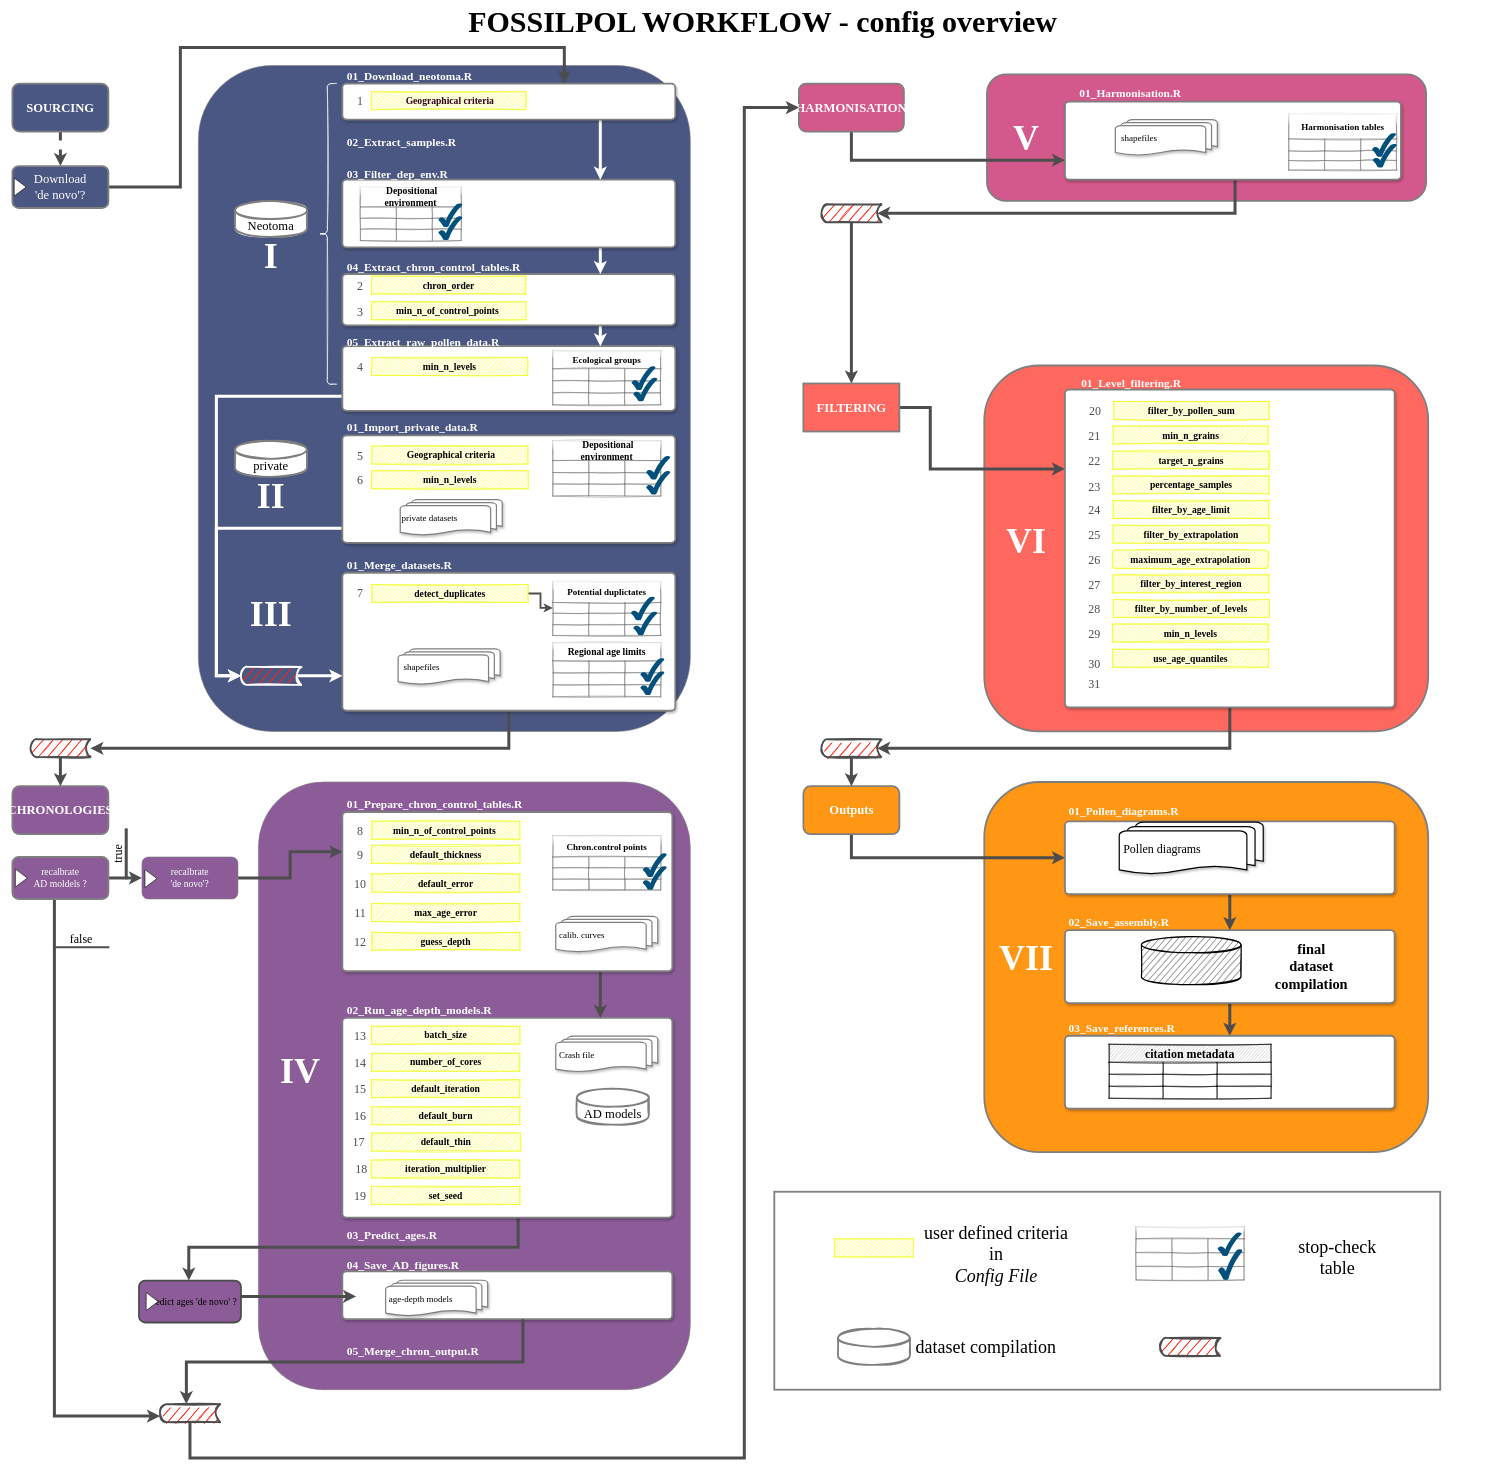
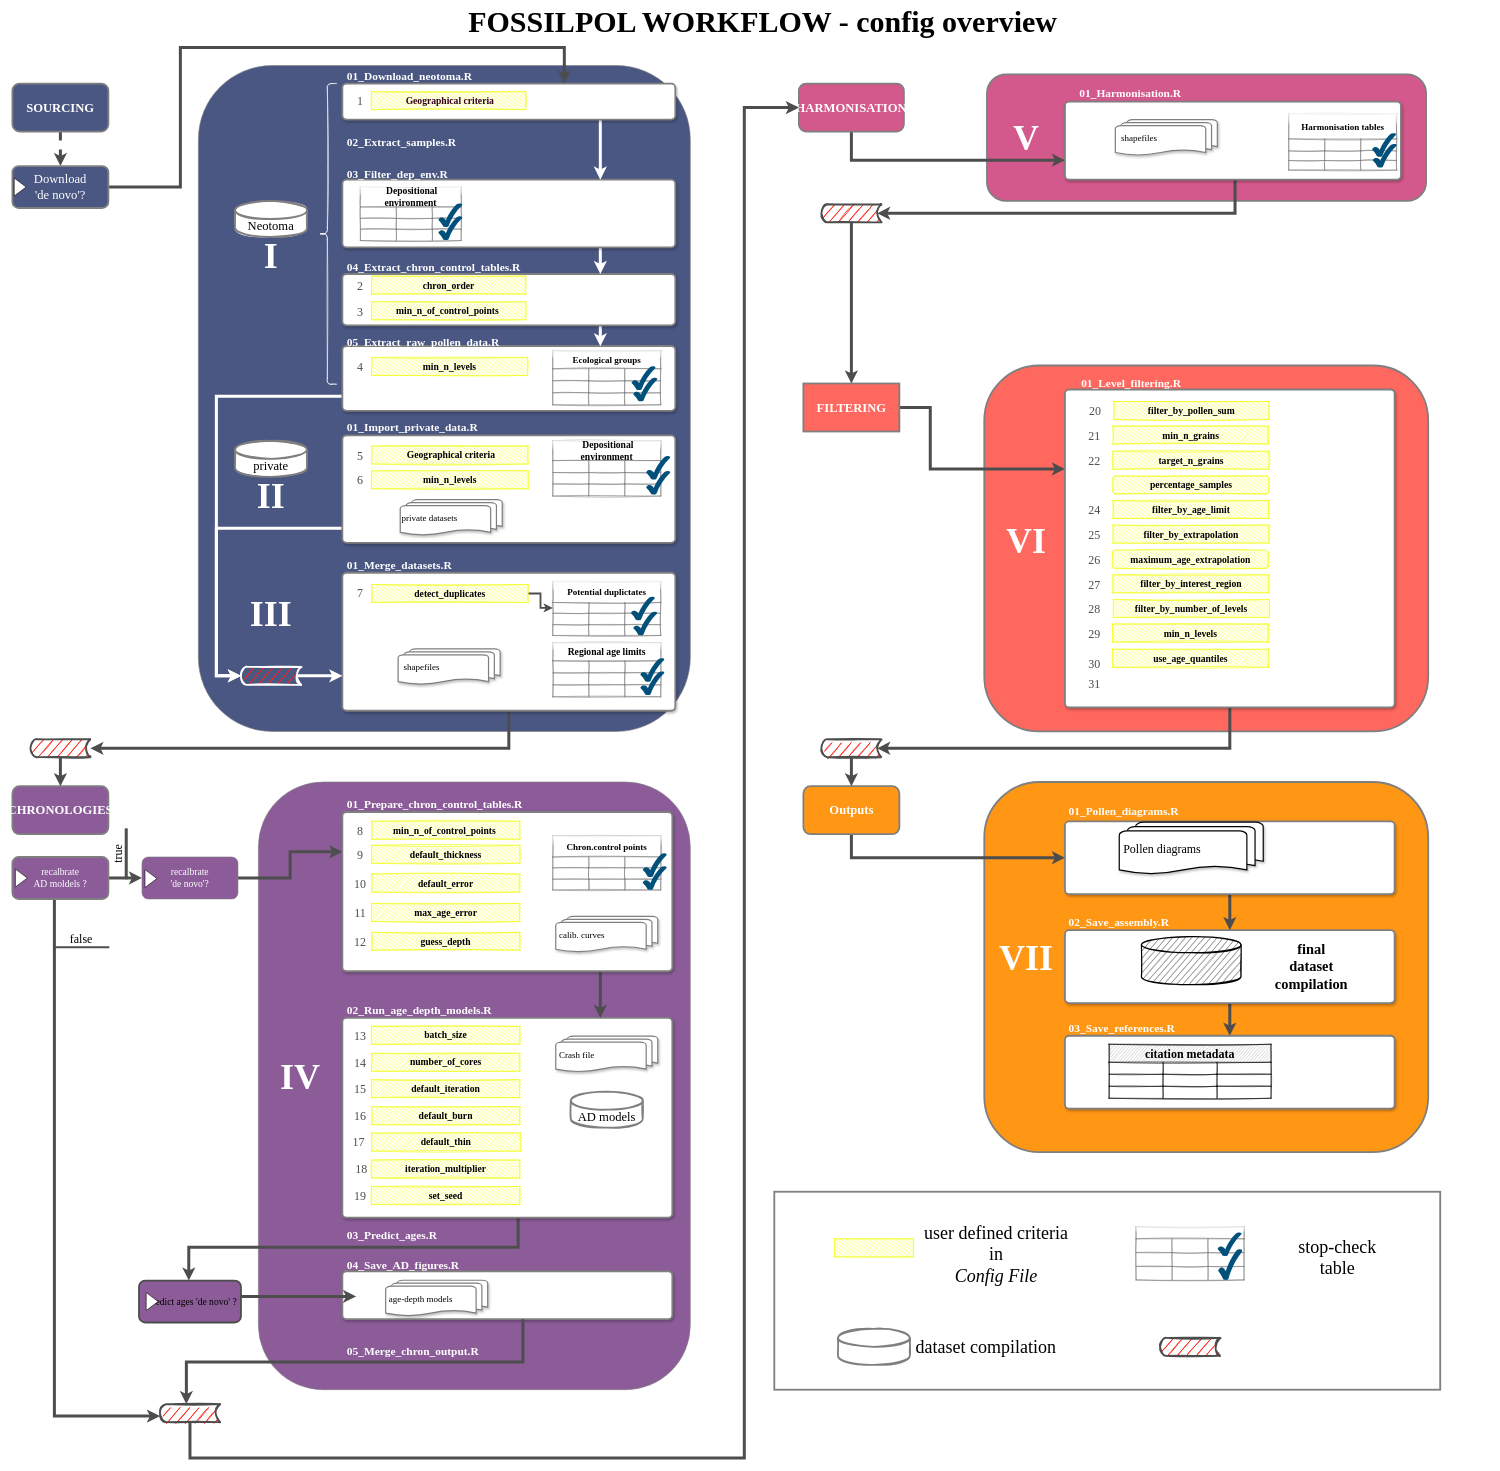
node "percentage_samples": shape rectangle -> rounded rectangle
node "23": removed
node "IV": moved (300, 1071) -> (300, 1077)
node "AD models": moved (613, 1107) -> (607, 1110)
